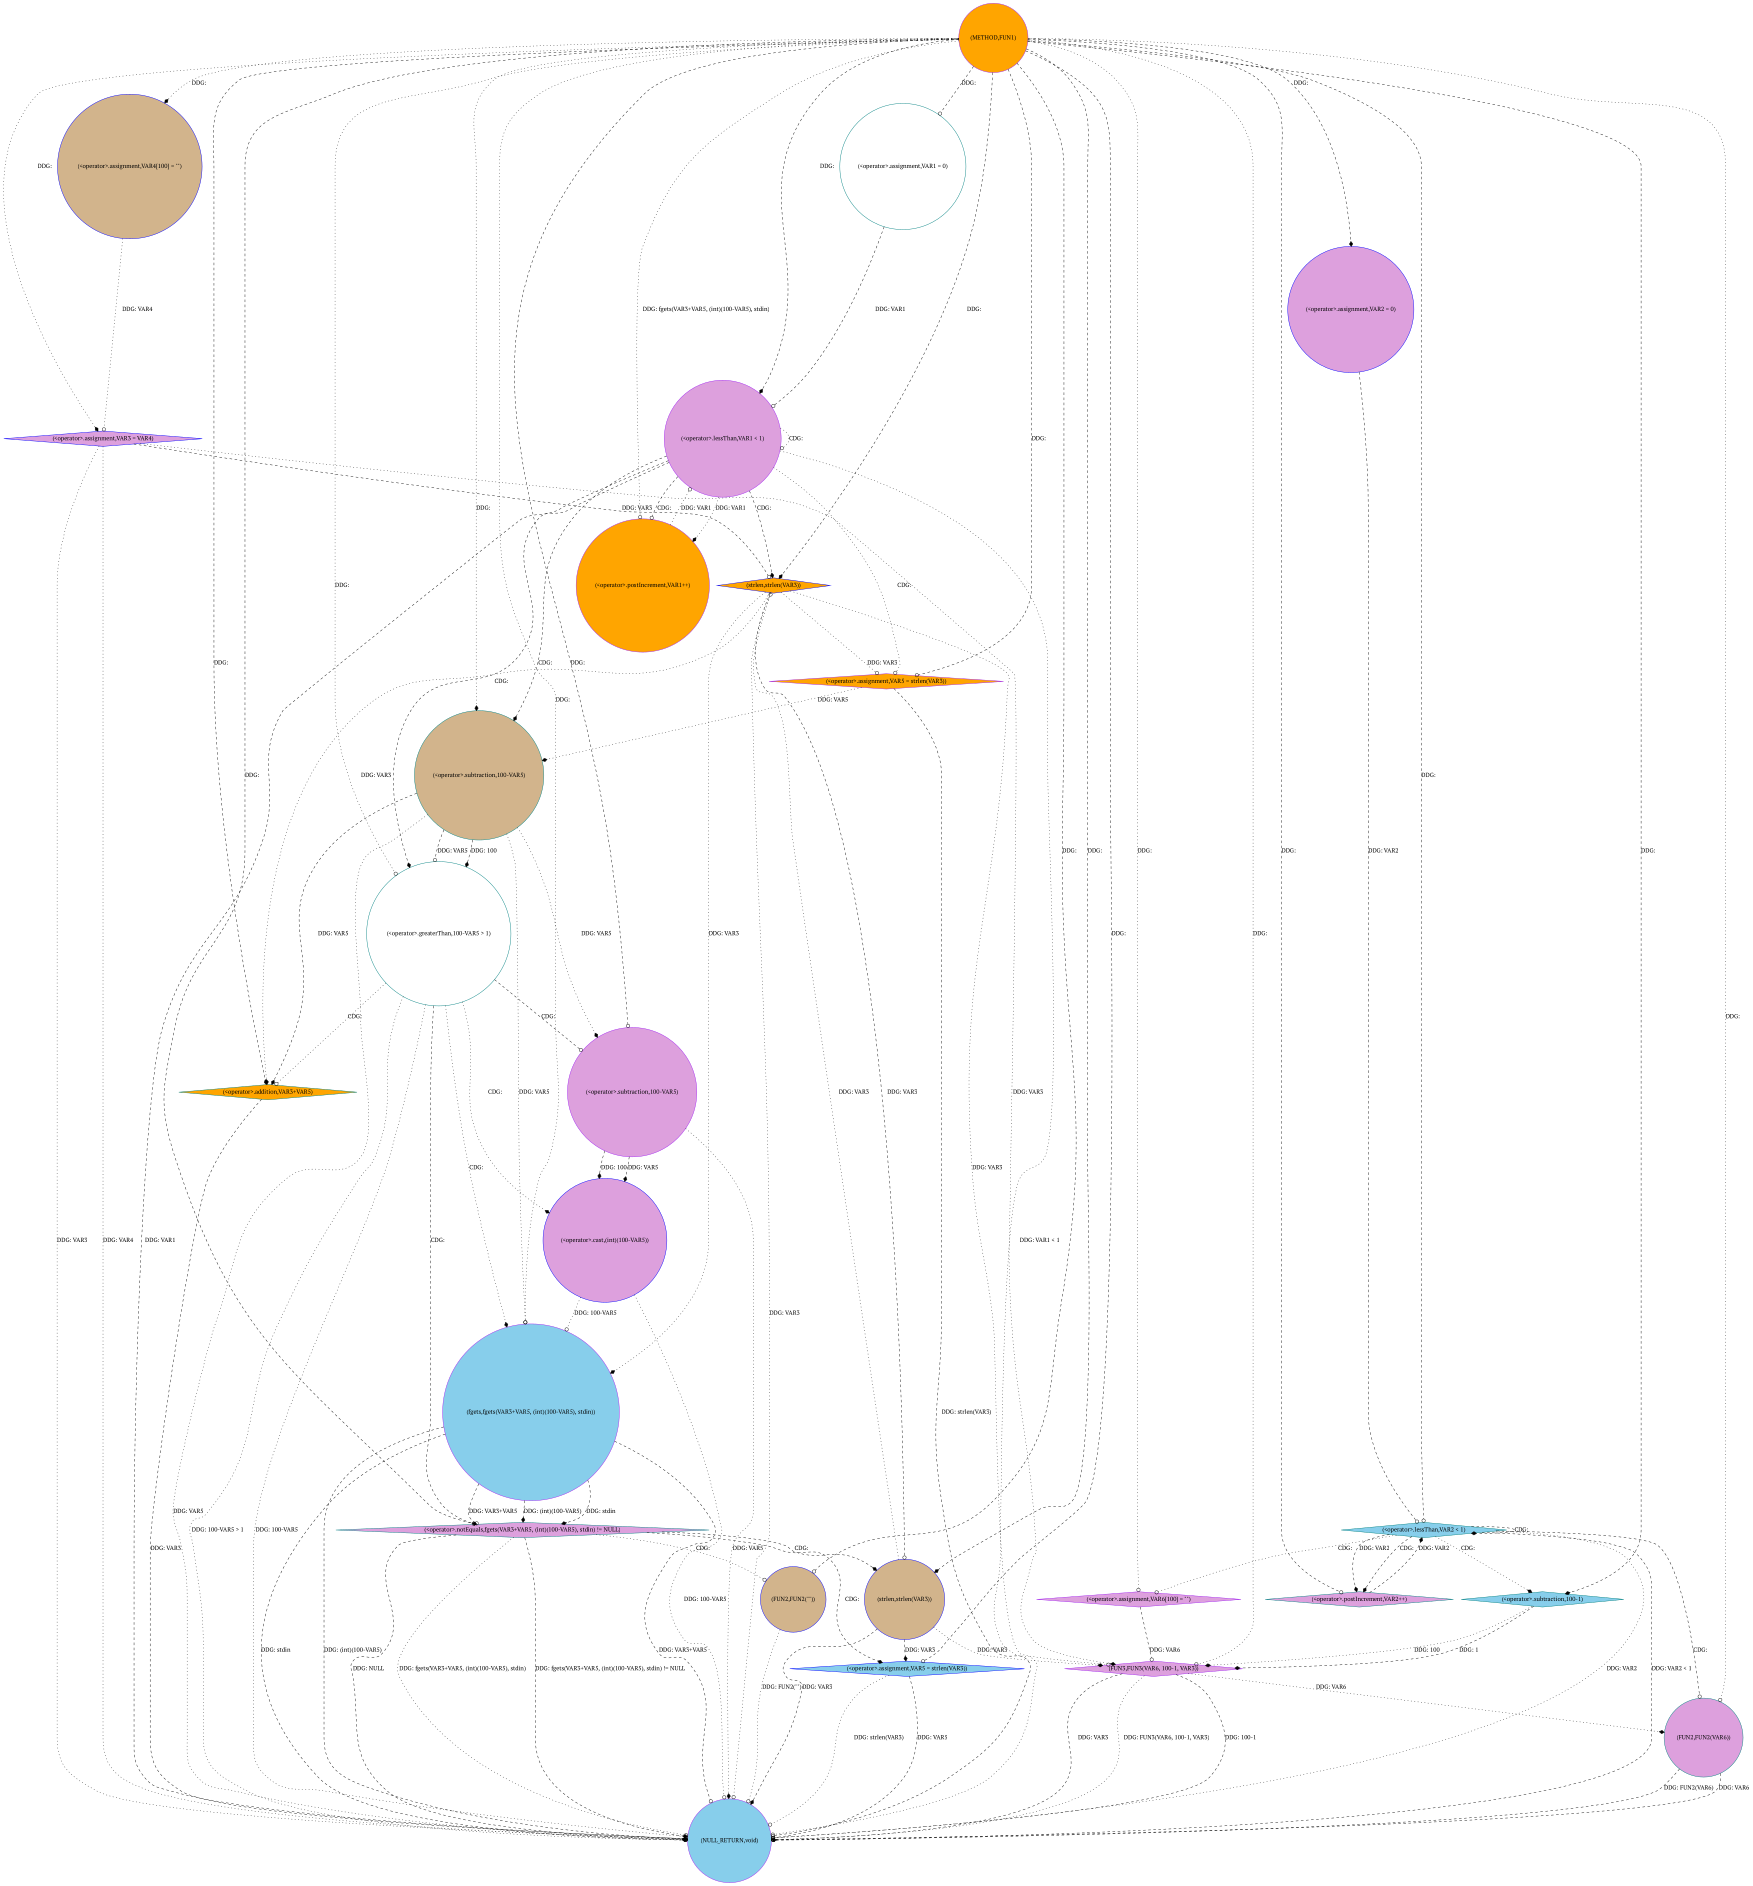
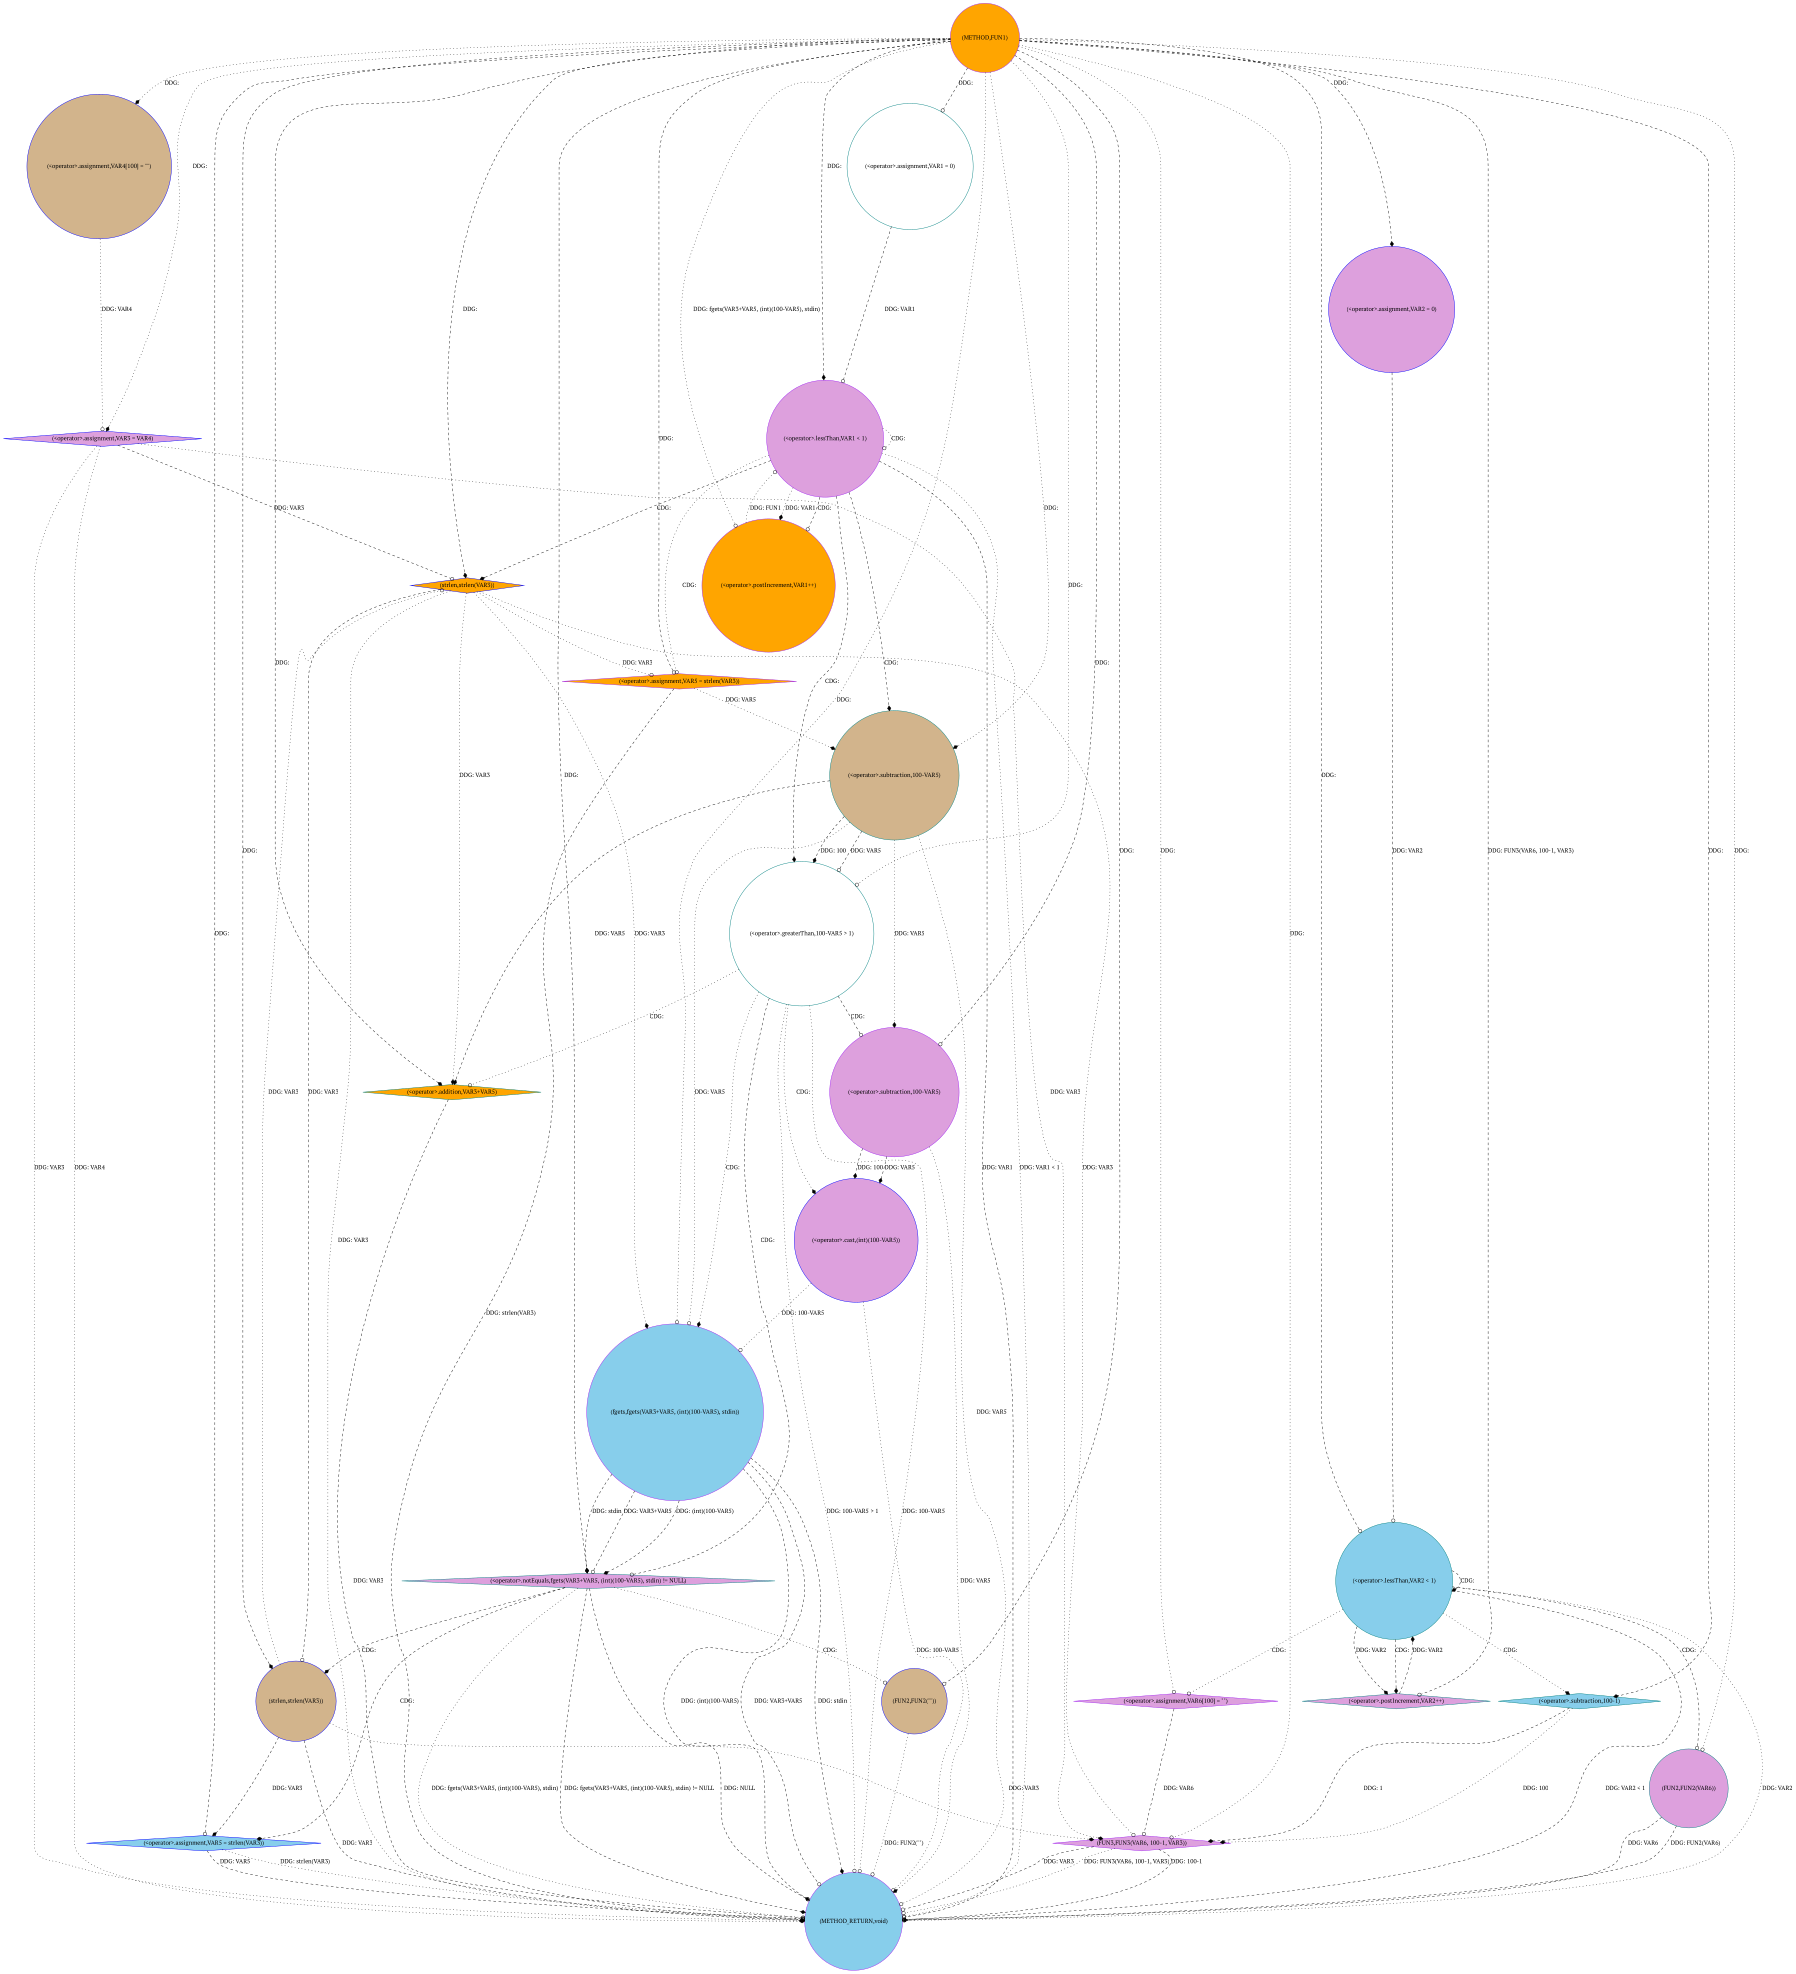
edge "(<operator>.postIncrement,VAR1++)" -> "(<operator>.lessThan,VAR1 < 1)": label "DDG: VAR1" -> "DDG: FUN1"
edge "(METHOD,FUN1)" -> "(<operator>.postIncrement,VAR2++)": label "DDG: " -> "DDG: FUN3(VAR6, 100-1, VAR3)"
node "(<operator>.lessThan,VAR2 < 1)": shape diamond -> circle
edge "(FUN3,FUN3(VAR6, 100-1, VAR3))" -> "(FUN2,FUN2(VAR6))": removed, label "DDG: VAR6"
node "(NULL_RETURN,void)": label "(NULL_RETURN,void)" -> "(METHOD_RETURN,void)"
